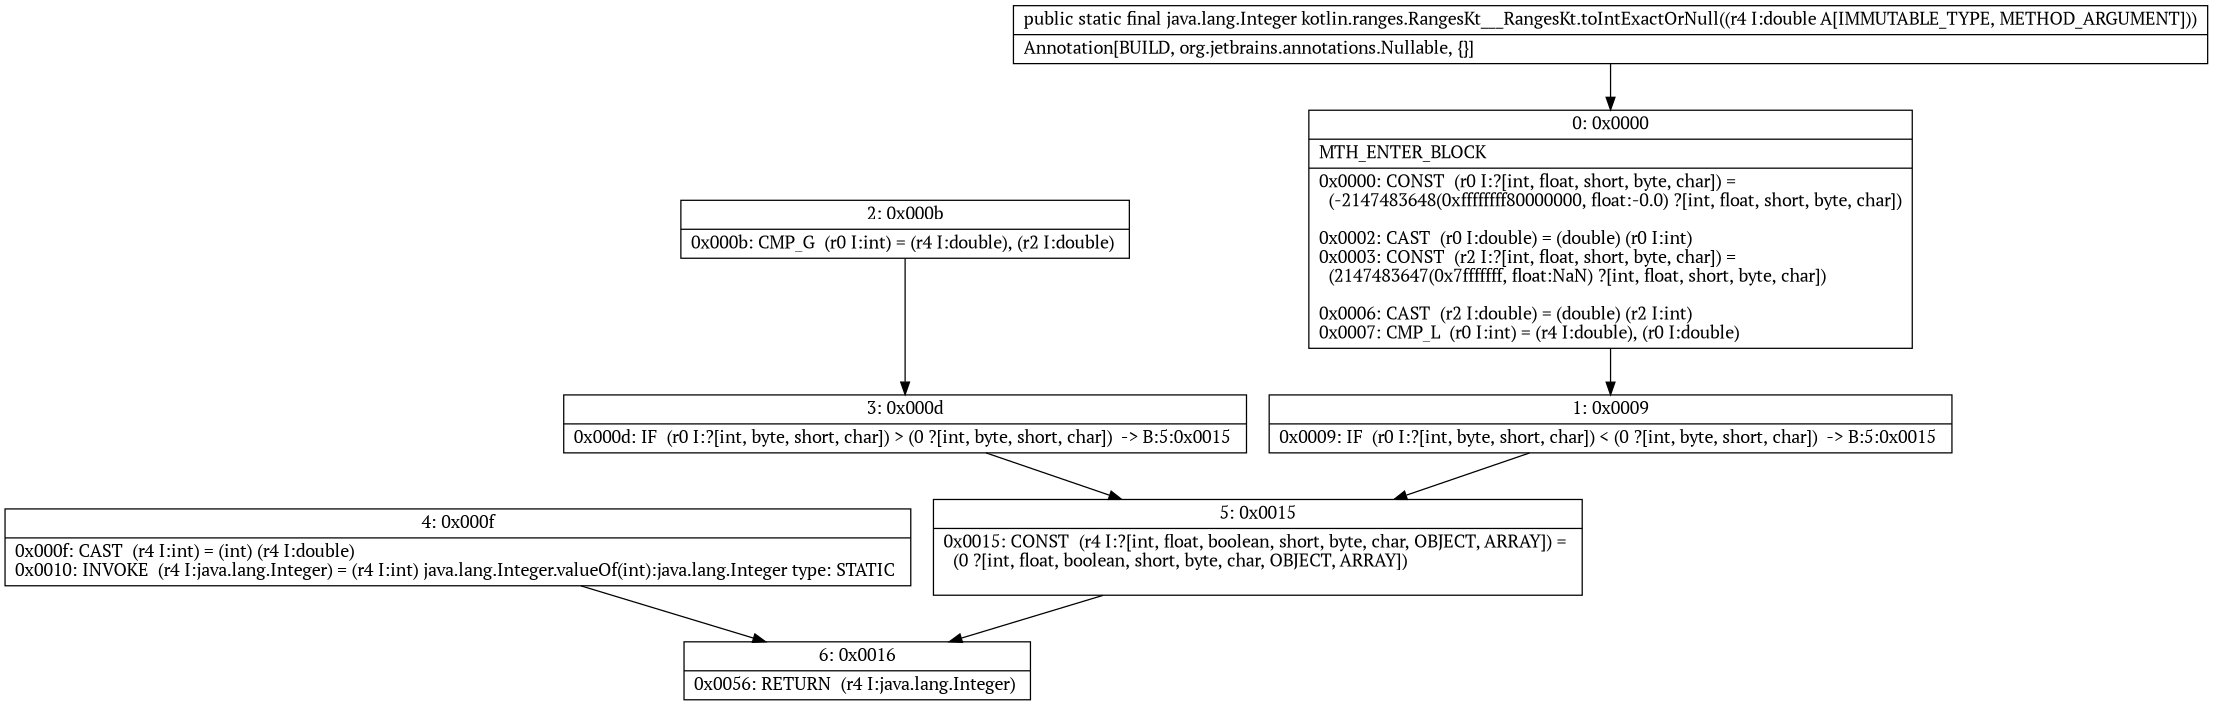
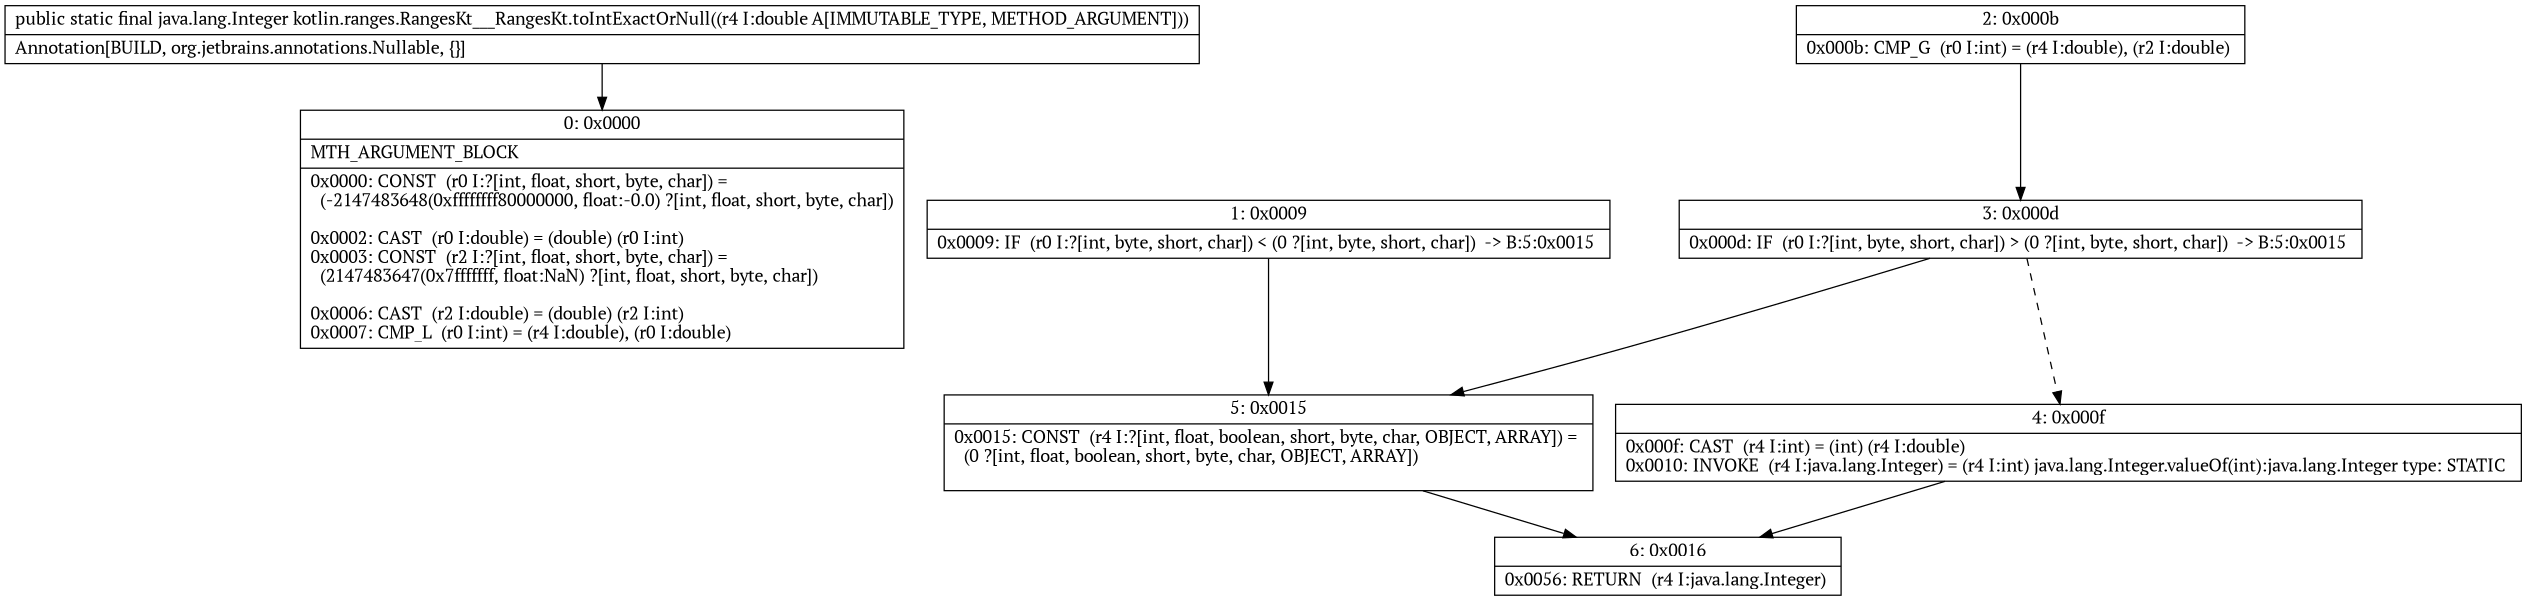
node "0: 0x0000": text "MTH_ENTER_BLOCK" -> "MTH_ARGUMENT_BLOCK"
edge "3: 0x000d" -> "4: 0x000f": added
edge "0: 0x0000" -> "1: 0x0009": removed
